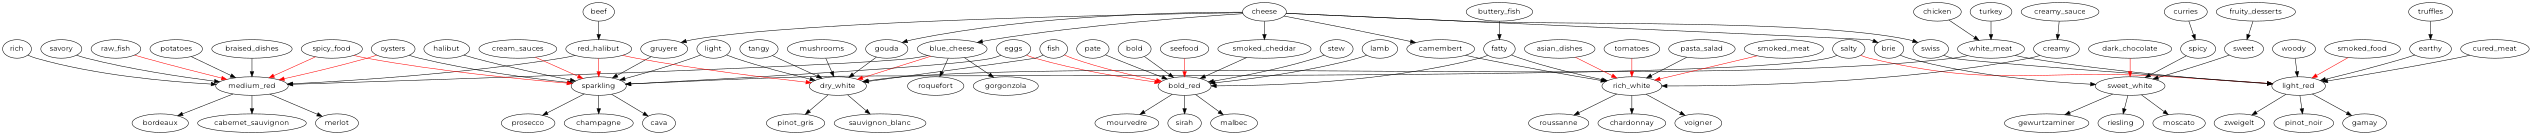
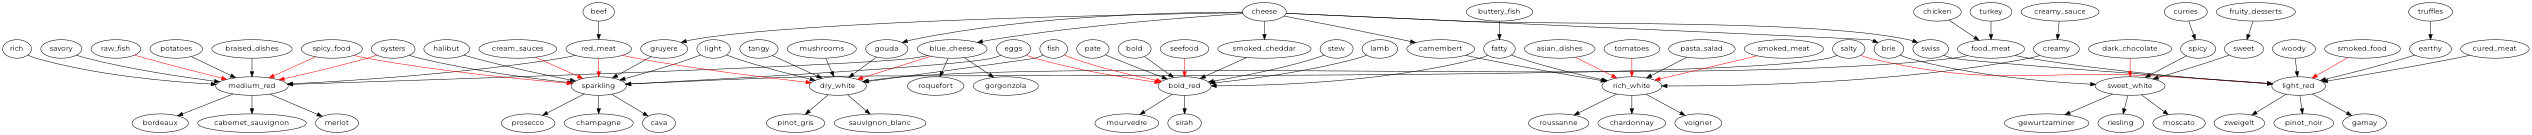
node "red_halibut": label "red_halibut" -> "red_meat"
node "white_meat": label "white_meat" -> "food_meat"
node "malbec": removed
